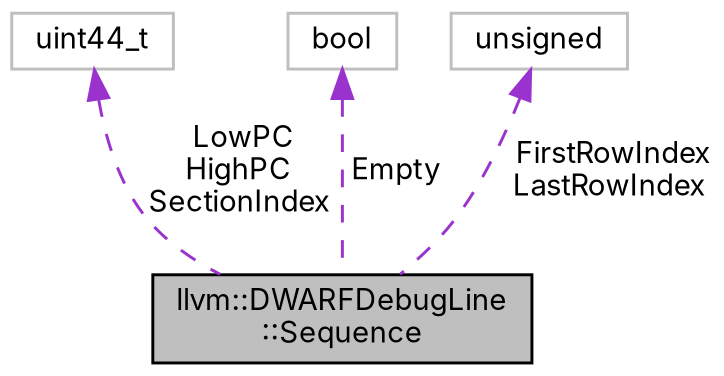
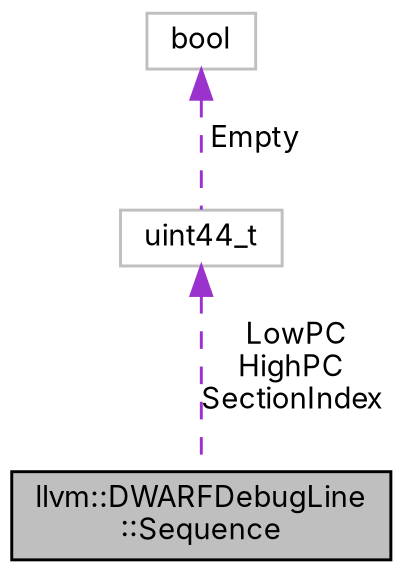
node "unsigned": removed
edge "llvm::DWARFDebugLine ::Sequence" -> "bool": now "uint44_t" -> "bool"
